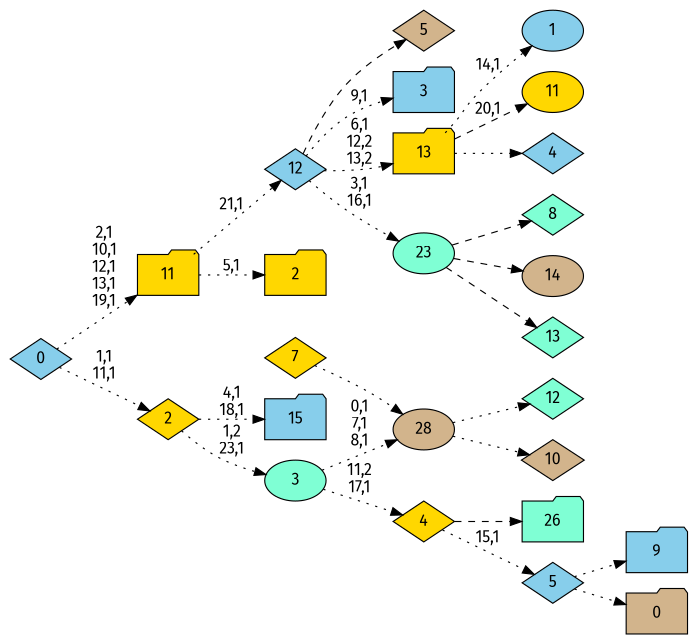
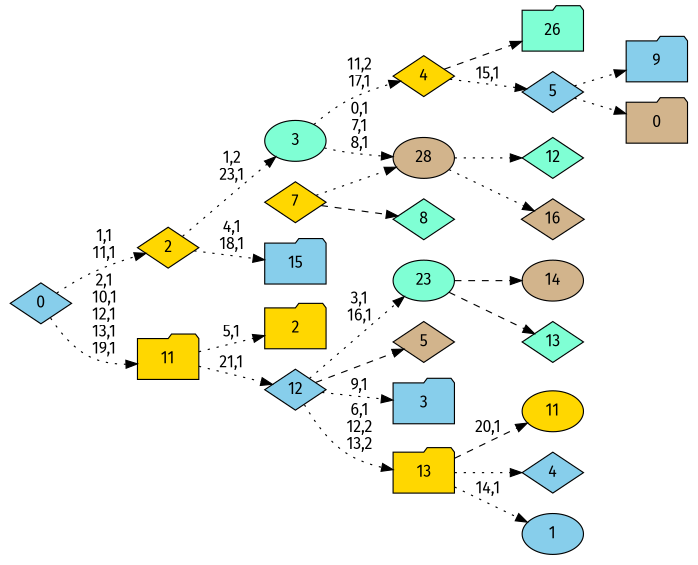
edge "23" -> "8": now "7" -> "8"
node "10": label "10" -> "16"
